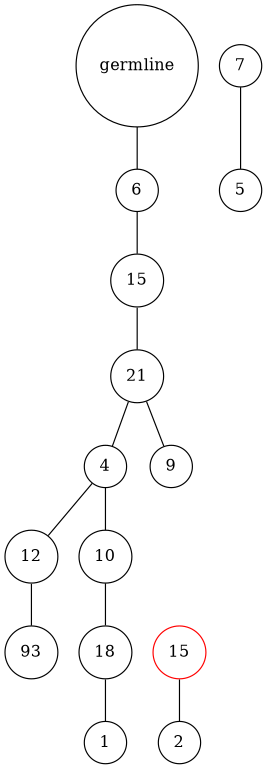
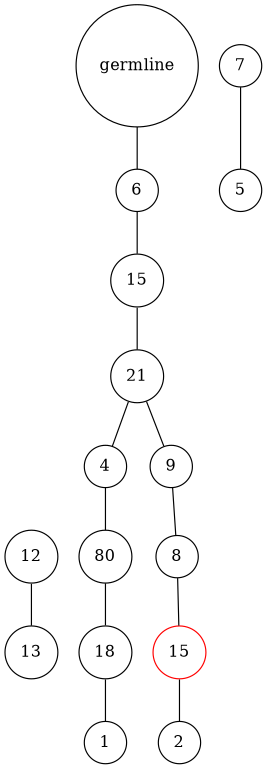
edge "4" -- "12": removed
node "10": label "10" -> "80"
node "8": added
node "93": label "93" -> "13"
